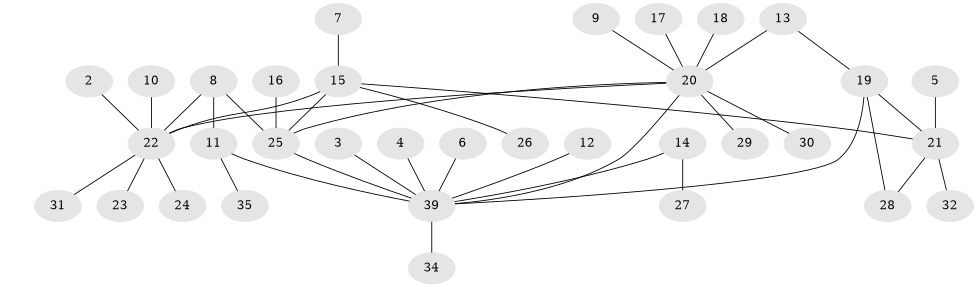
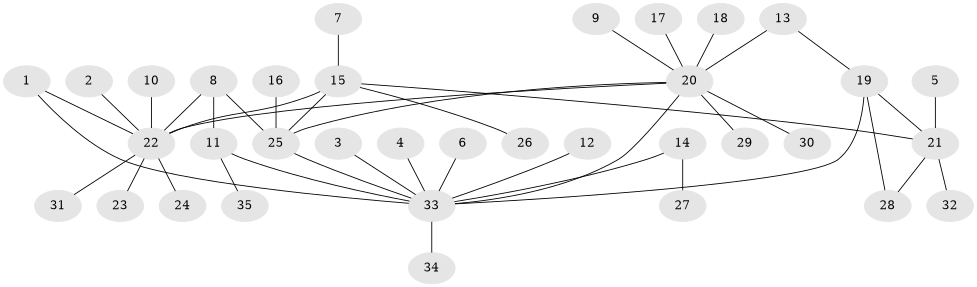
node "1": added
node "39": label "39" -> "33"
